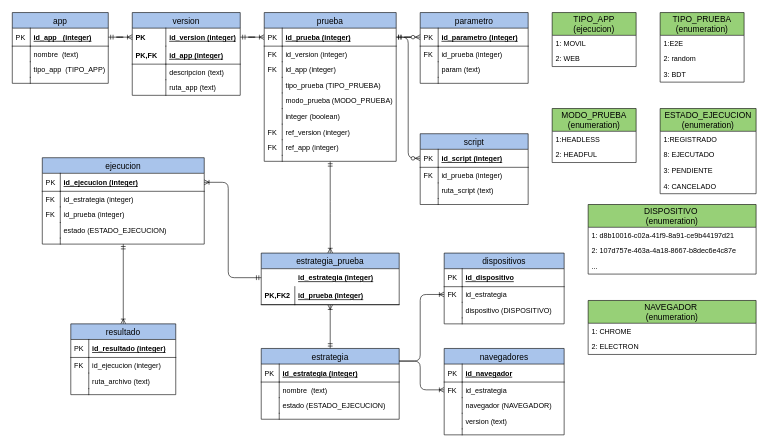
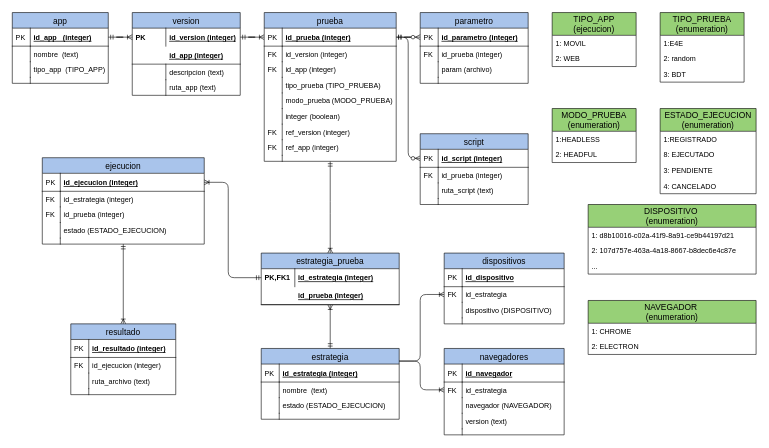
node "1:E2E": label "1:E2E" -> "1:E4E"
node "PK,FK": removed
node "param (text)": label "param (text)" -> "param (archivo)"
node "PK,FK1": added
node "PK,FK2": removed
